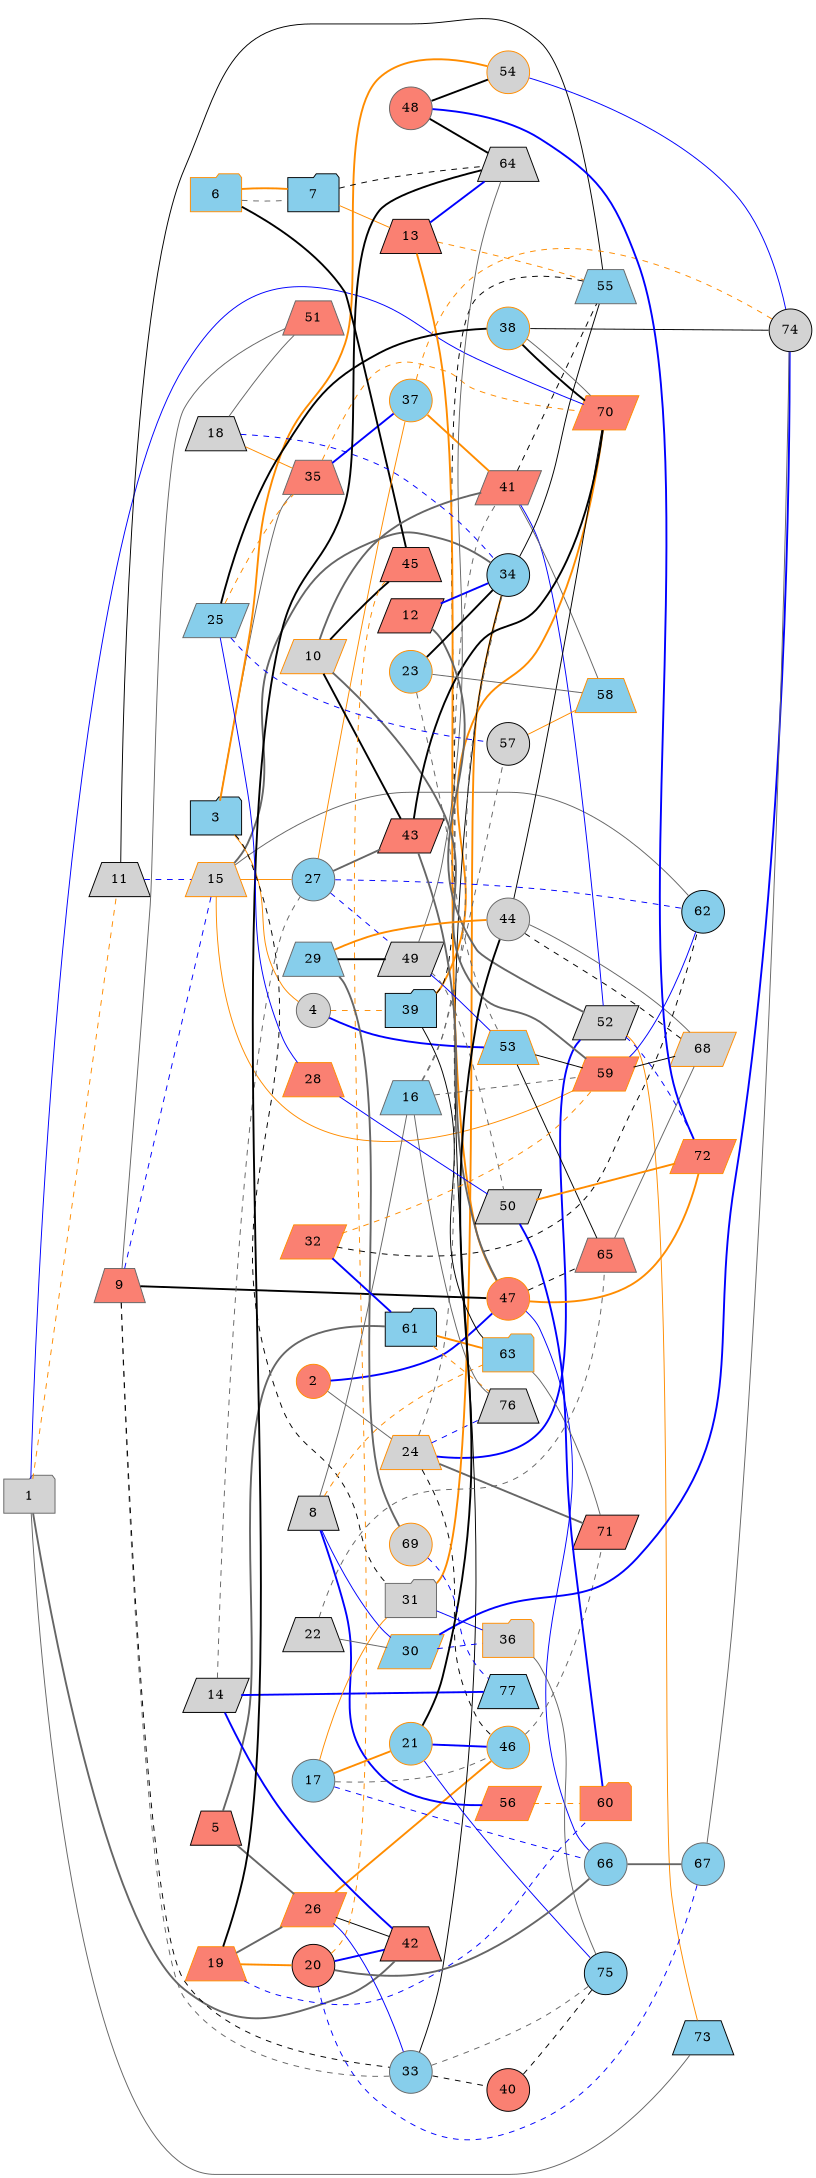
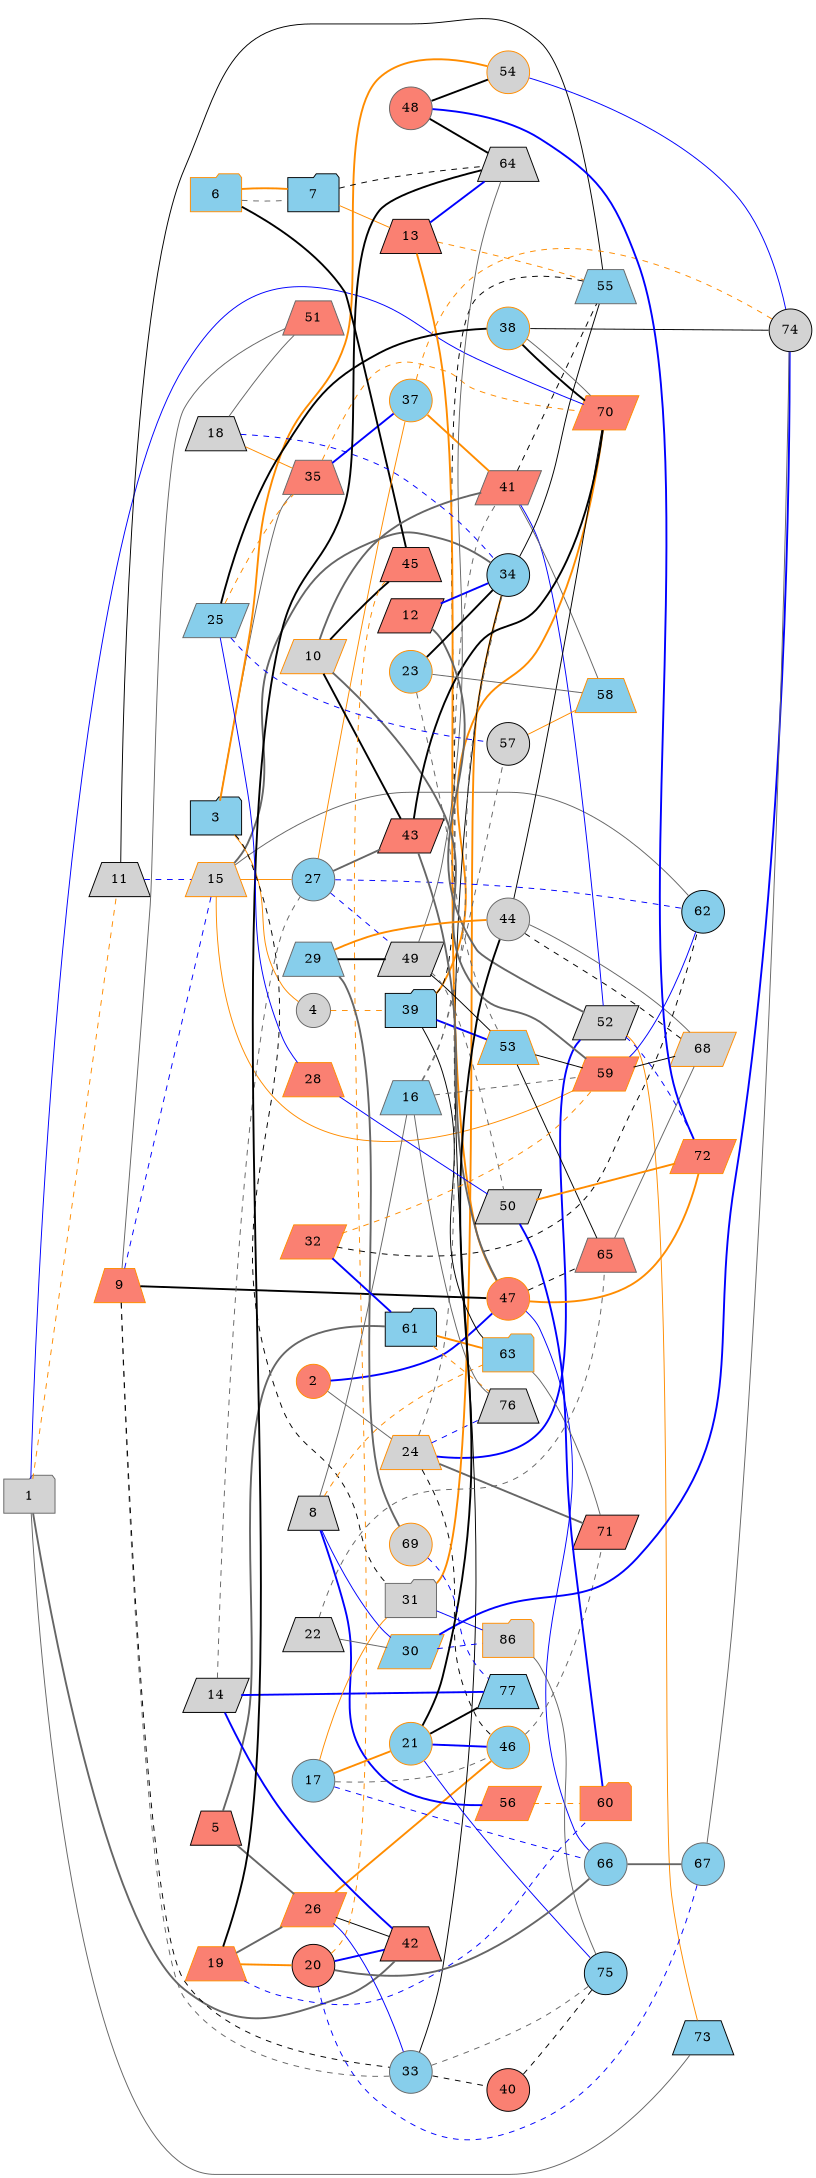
edge "49" -- "53": color blue -> black
edge "4" -- "53": now "39" -- "53"
node "9": color gray40 -> darkorange
node "36": label "36" -> "86"
edge "77" -- "21": added
